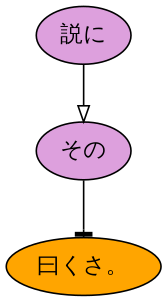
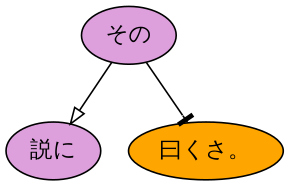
edge "説に" -> "その": reversed
